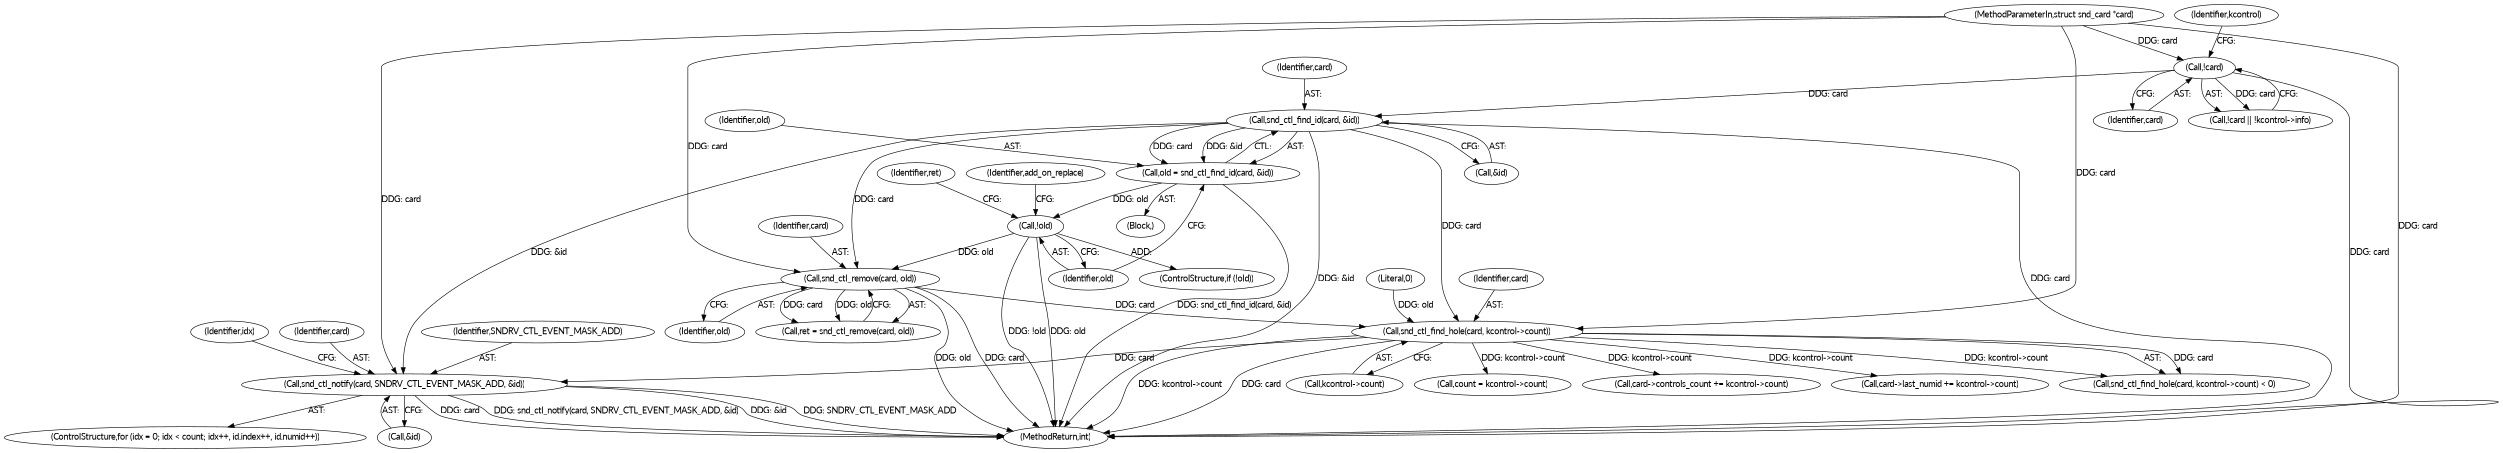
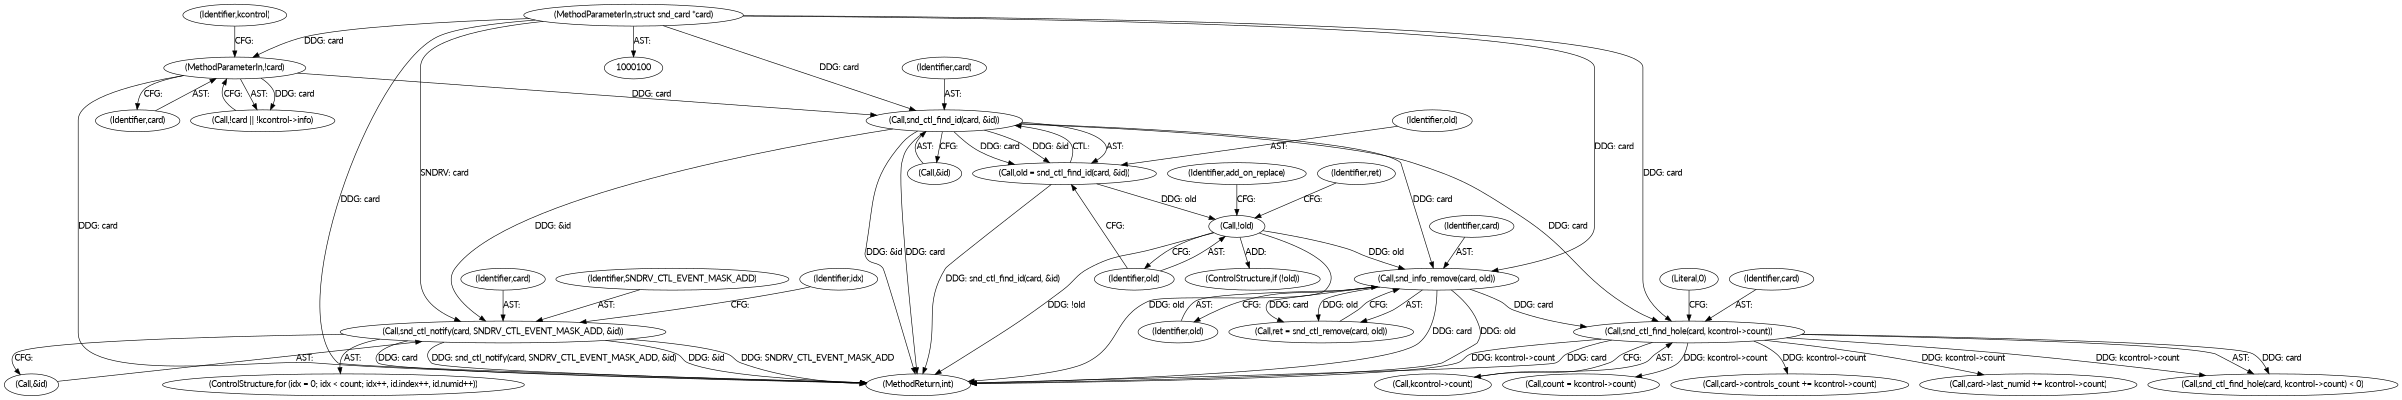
edge "(MethodParameterIn,struct snd_card *card)" -> "(Call,snd_ctl_find_id(card, &id))": added, label "DDG: card"
node "1000100": added
node "(Call,!card)": label "(Call,!card)" -> "(MethodParameterIn,!card)"
edge "(MethodParameterIn,struct snd_card *card)" -> "(Call,snd_ctl_notify(card, SNDRV_CTL_EVENT_MASK_ADD, &id))": label "DDG: card" -> "SNDRV: card"
node "(Block,)": removed
node "(Call,snd_ctl_remove(card, old))": label "(Call,snd_ctl_remove(card, old))" -> "(Call,snd_info_remove(card, old))"
edge "(Literal,0)" -> "(Call,snd_ctl_find_hole(card, kcontrol->count))": label "DDG: old" -> "CFG: "
edge "(Call,snd_ctl_find_hole(card, kcontrol->count))" -> "(Call,snd_ctl_notify(card, SNDRV_CTL_EVENT_MASK_ADD, &id))": removed, label "DDG: card"
